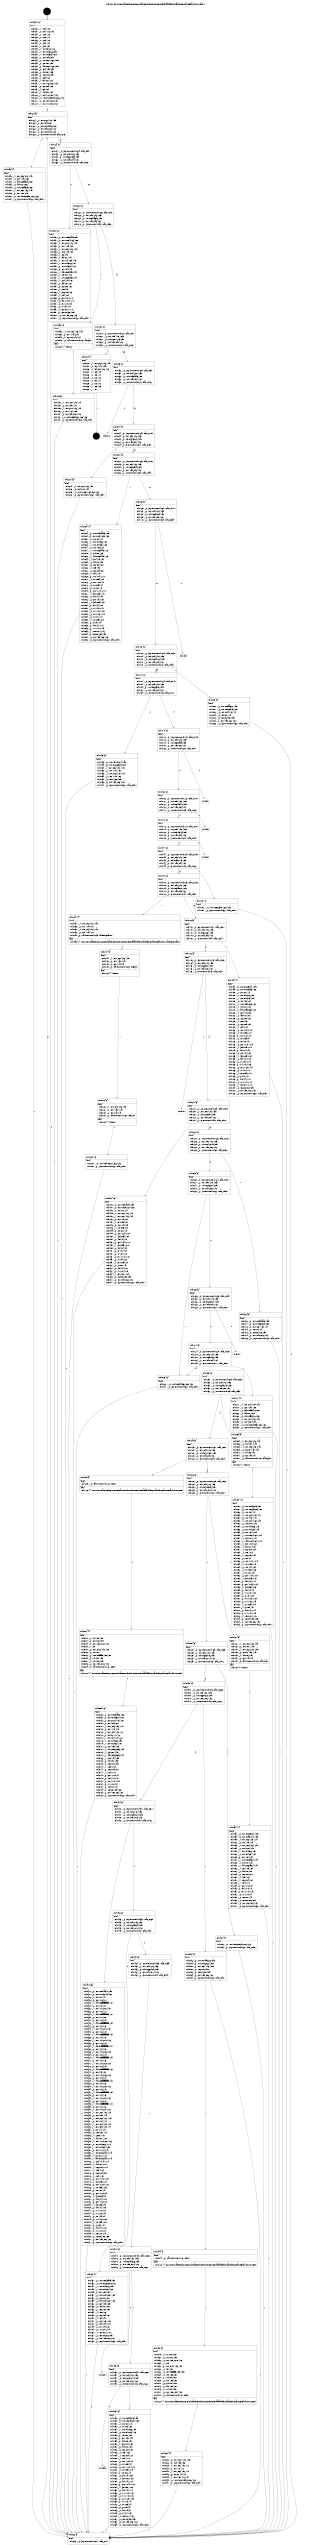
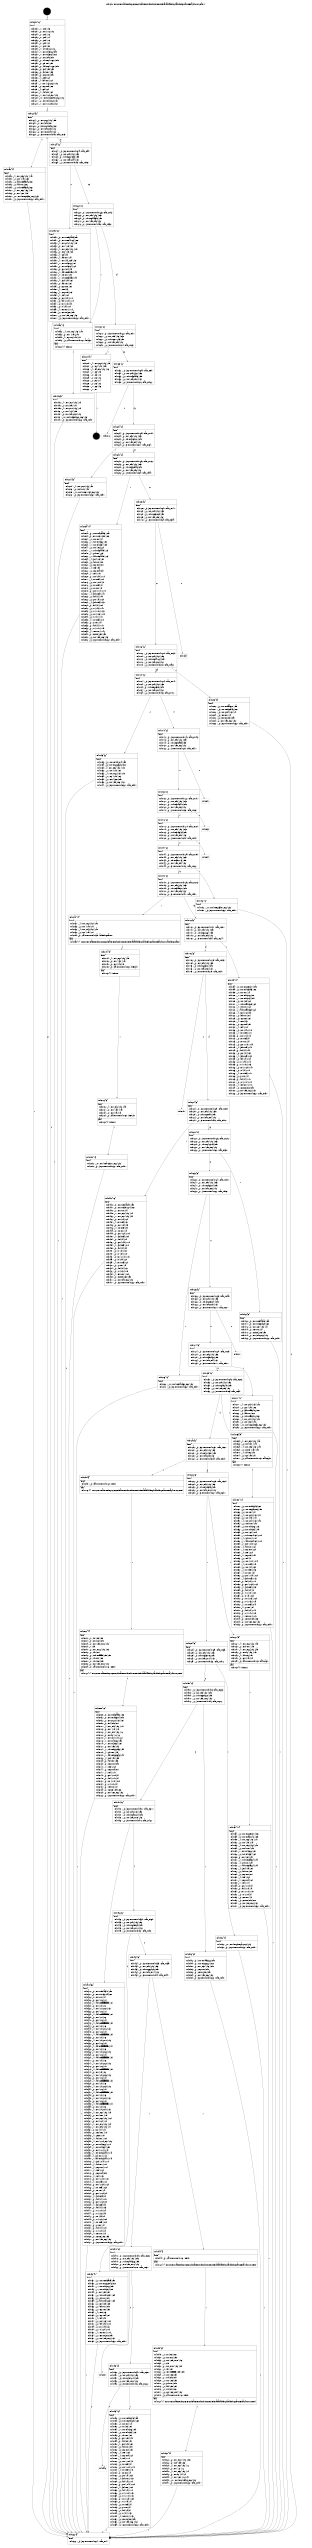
edge "0x401874 [28]" -> "0x402168 [15]": now "0x401874 [28]" -> "0x401890 [28]"
edge "0x401bd6 [30]" -> "0x401d49 [5]": now "0x401954 [28]" -> "0x401d49 [5]"
